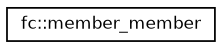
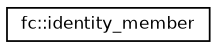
node "fc::member_member": label "fc::member_member" -> "fc::identity_member"
